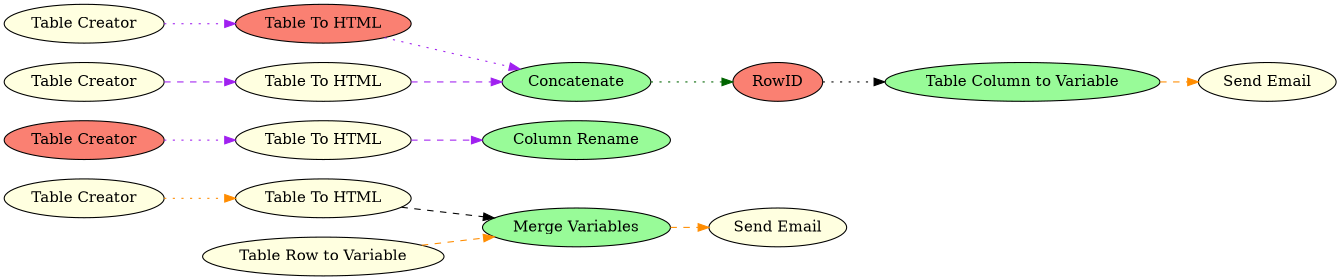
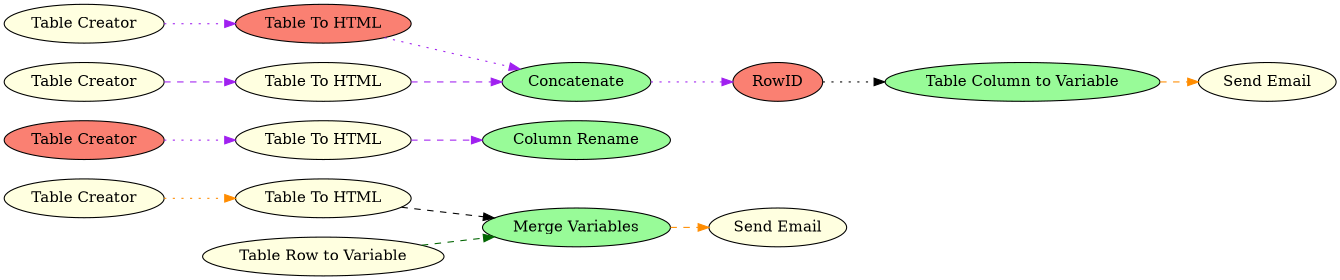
edge "Concatenate" -> "RowID": color darkgreen -> purple
edge "Table Row to Variable" -> "Merge Variables": color darkorange -> darkgreen
